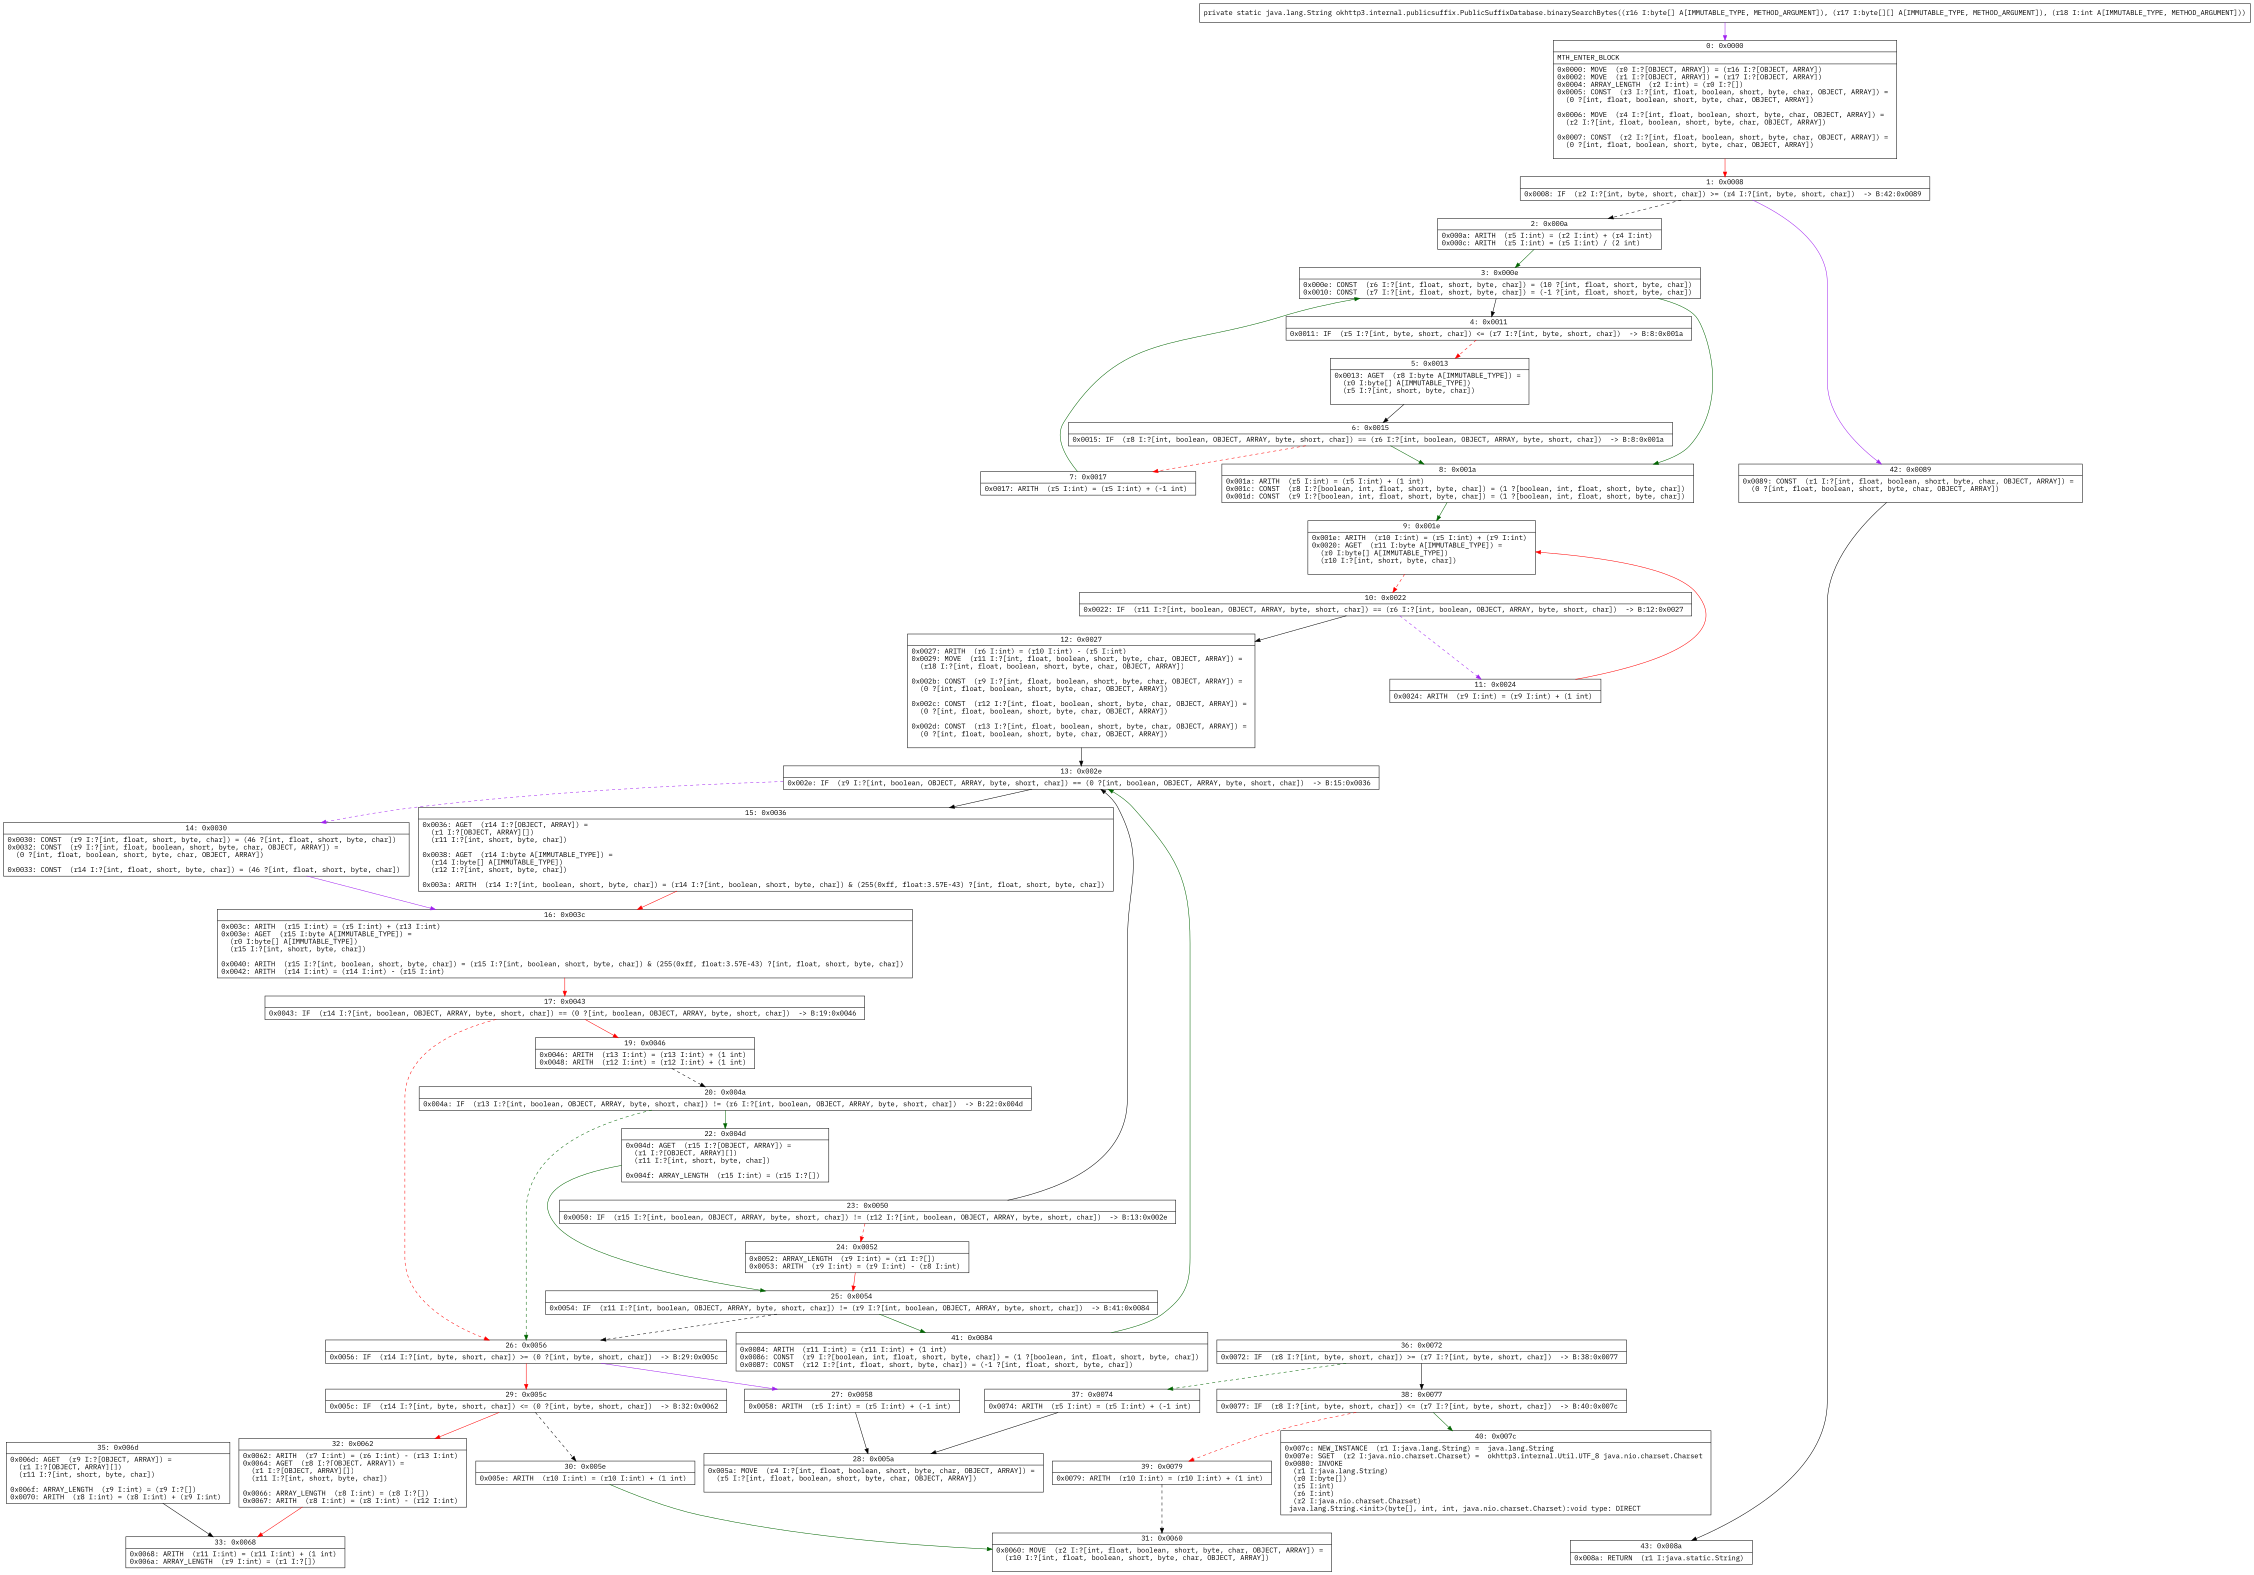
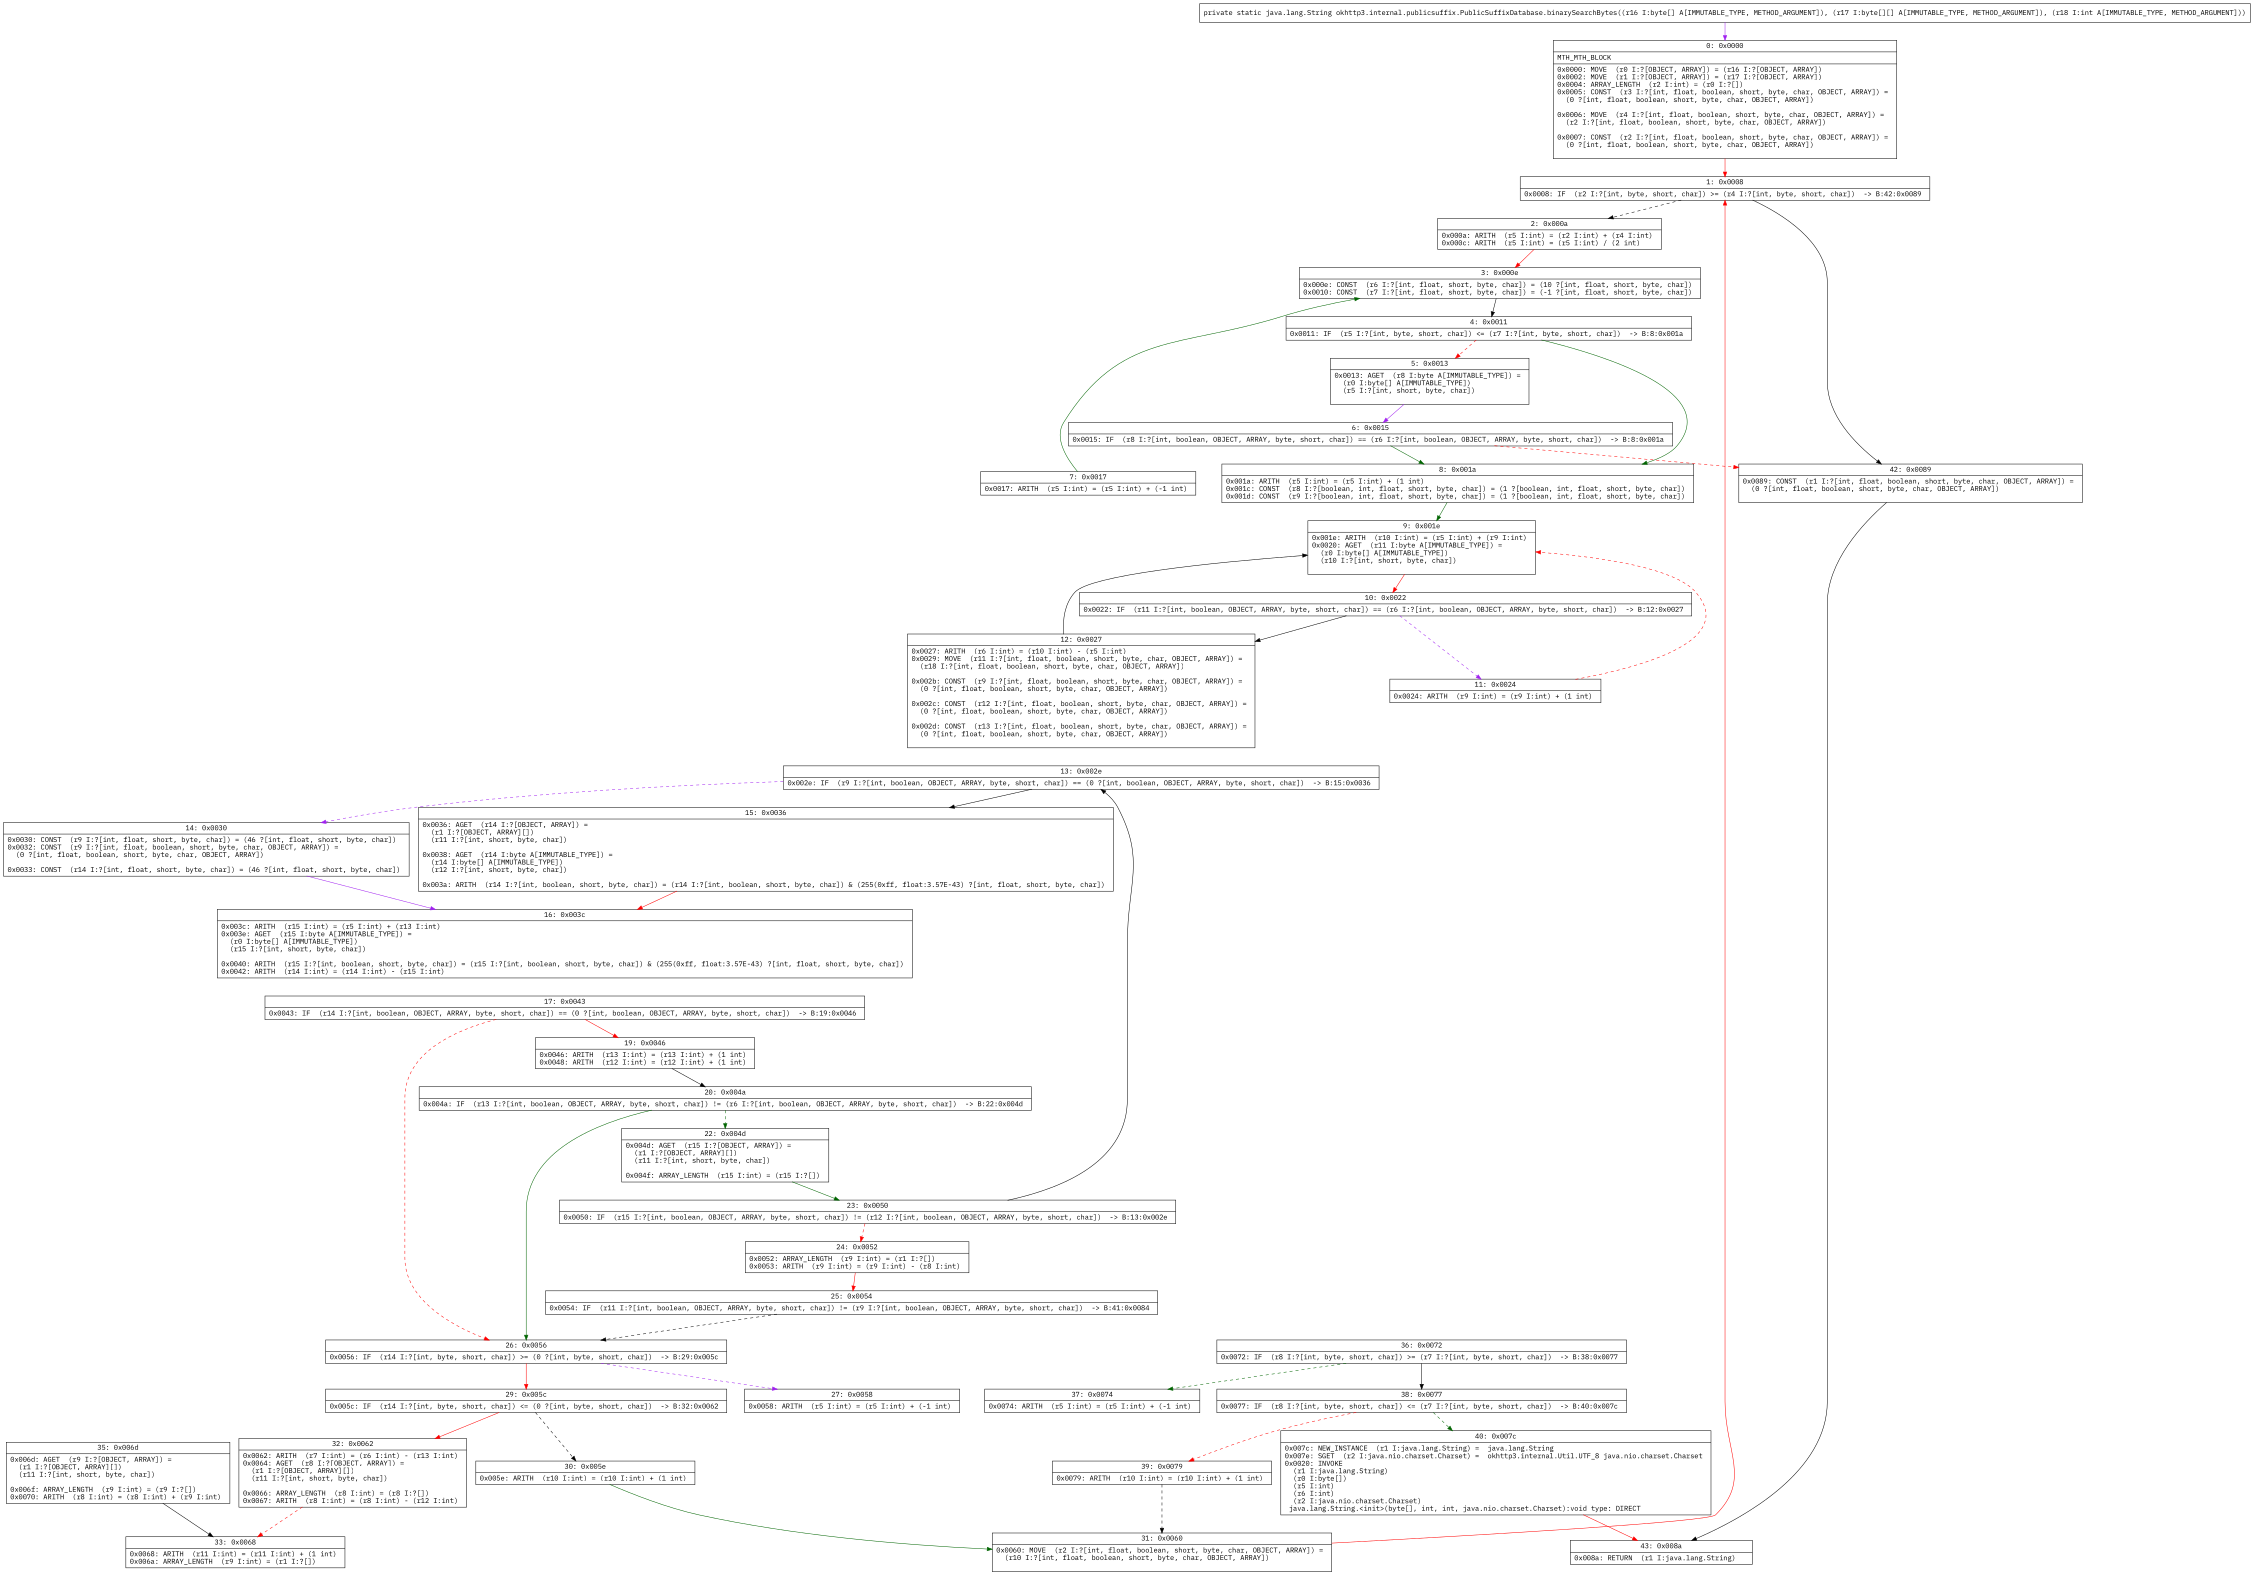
node "0: 0x0000": text "MTH_ENTER_BLOCK" -> "MTH_MTH_BLOCK"
edge "2: 0x000a" -> "3: 0x000e": color darkgreen -> red
edge "1: 0x0008" -> "42: 0x0089": color purple -> black
edge "3: 0x000e" -> "8: 0x001a": now "4: 0x0011" -> "8: 0x001a"
edge "5: 0x0013" -> "6: 0x0015": color black -> purple
edge "6: 0x0015" -> "7: 0x0017": now "6: 0x0015" -> "42: 0x0089"
edge "9: 0x001e" -> "10: 0x0022": style dashed -> solid
edge "11: 0x0024" -> "9: 0x001e": style solid -> dashed
edge "12: 0x0027" -> "13: 0x002e": now "12: 0x0027" -> "9: 0x001e"
edge "16: 0x003c" -> "17: 0x0043": removed
edge "31: 0x0060" -> "1: 0x0008": added
edge "19: 0x0046" -> "20: 0x004a": style dashed -> solid
edge "20: 0x004a" -> "22: 0x004d": style solid -> dashed
edge "20: 0x004a" -> "26: 0x0056": style dashed -> solid
edge "22: 0x004d" -> "25: 0x0054": now "22: 0x004d" -> "23: 0x0050"
node "41: 0x0084": removed
edge "26: 0x0056" -> "27: 0x0058": style solid -> dashed
edge "38: 0x0077" -> "40: 0x007c": style solid -> dashed
node "40: 0x007c": text "0x0080: INVOKE" -> "0x0020: INVOKE"
node "28: 0x005a": removed
edge "32: 0x0062" -> "33: 0x0068": style solid -> dashed
edge "40: 0x007c" -> "43: 0x008a": added
node "43: 0x008a": text "0x008a: RETURN  (r1 I:java.static.String)" -> "0x008a: RETURN  (r1 I:java.lang.String)"
